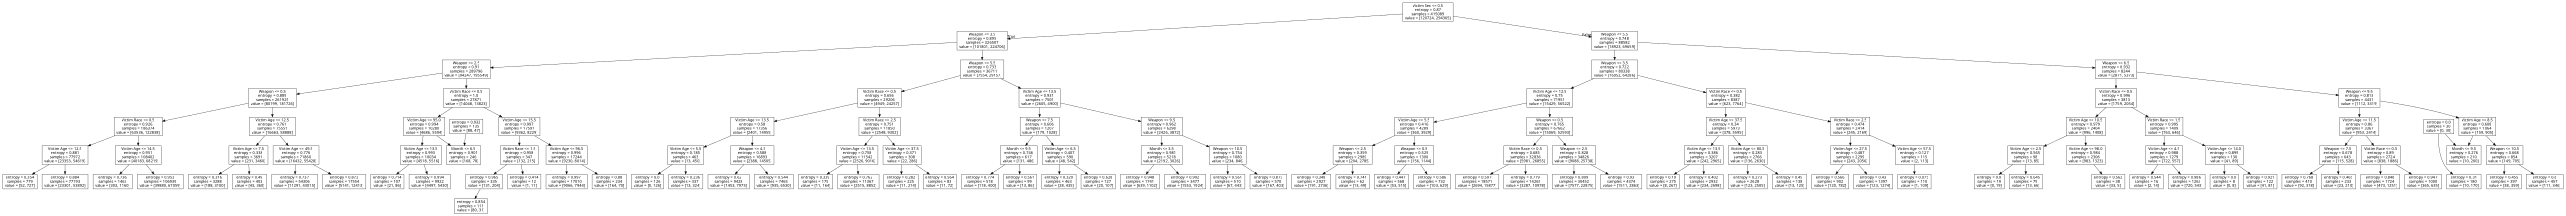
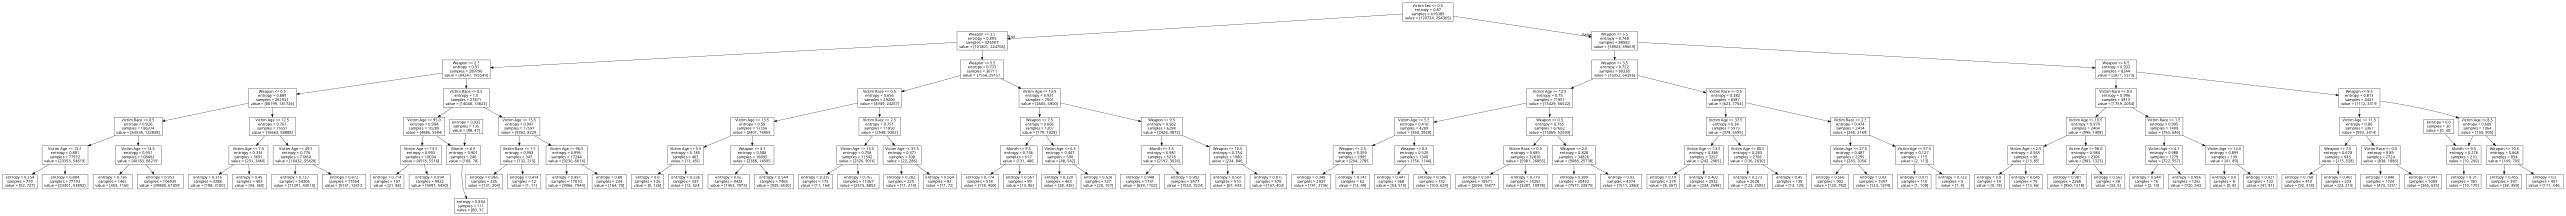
edge "entropy = 0.0 samples = 30 value = [0, 30]" -> "entropy = 0.31 samples = 180 value = [10, 170]": now "Month <= 9.5 entropy = 0.276 samples = 210 value = [10, 200]" -> "entropy = 0.31 samples = 180 value = [10, 170]"
node "entropy = 0.722 samples = 5 value = [1, 4]": added
node "entropy = 0.981 samples = 2268 value = [950, 1318]": added
edge "entropy = 0.965 samples = 335 value = [131, 204]" -> "entropy = 0.854 samples = 111 value = [80, 31]": now "Month <= 6.5 entropy = 0.901 samples = 246 value = [168, 78]" -> "entropy = 0.854 samples = 111 value = [80, 31]"
